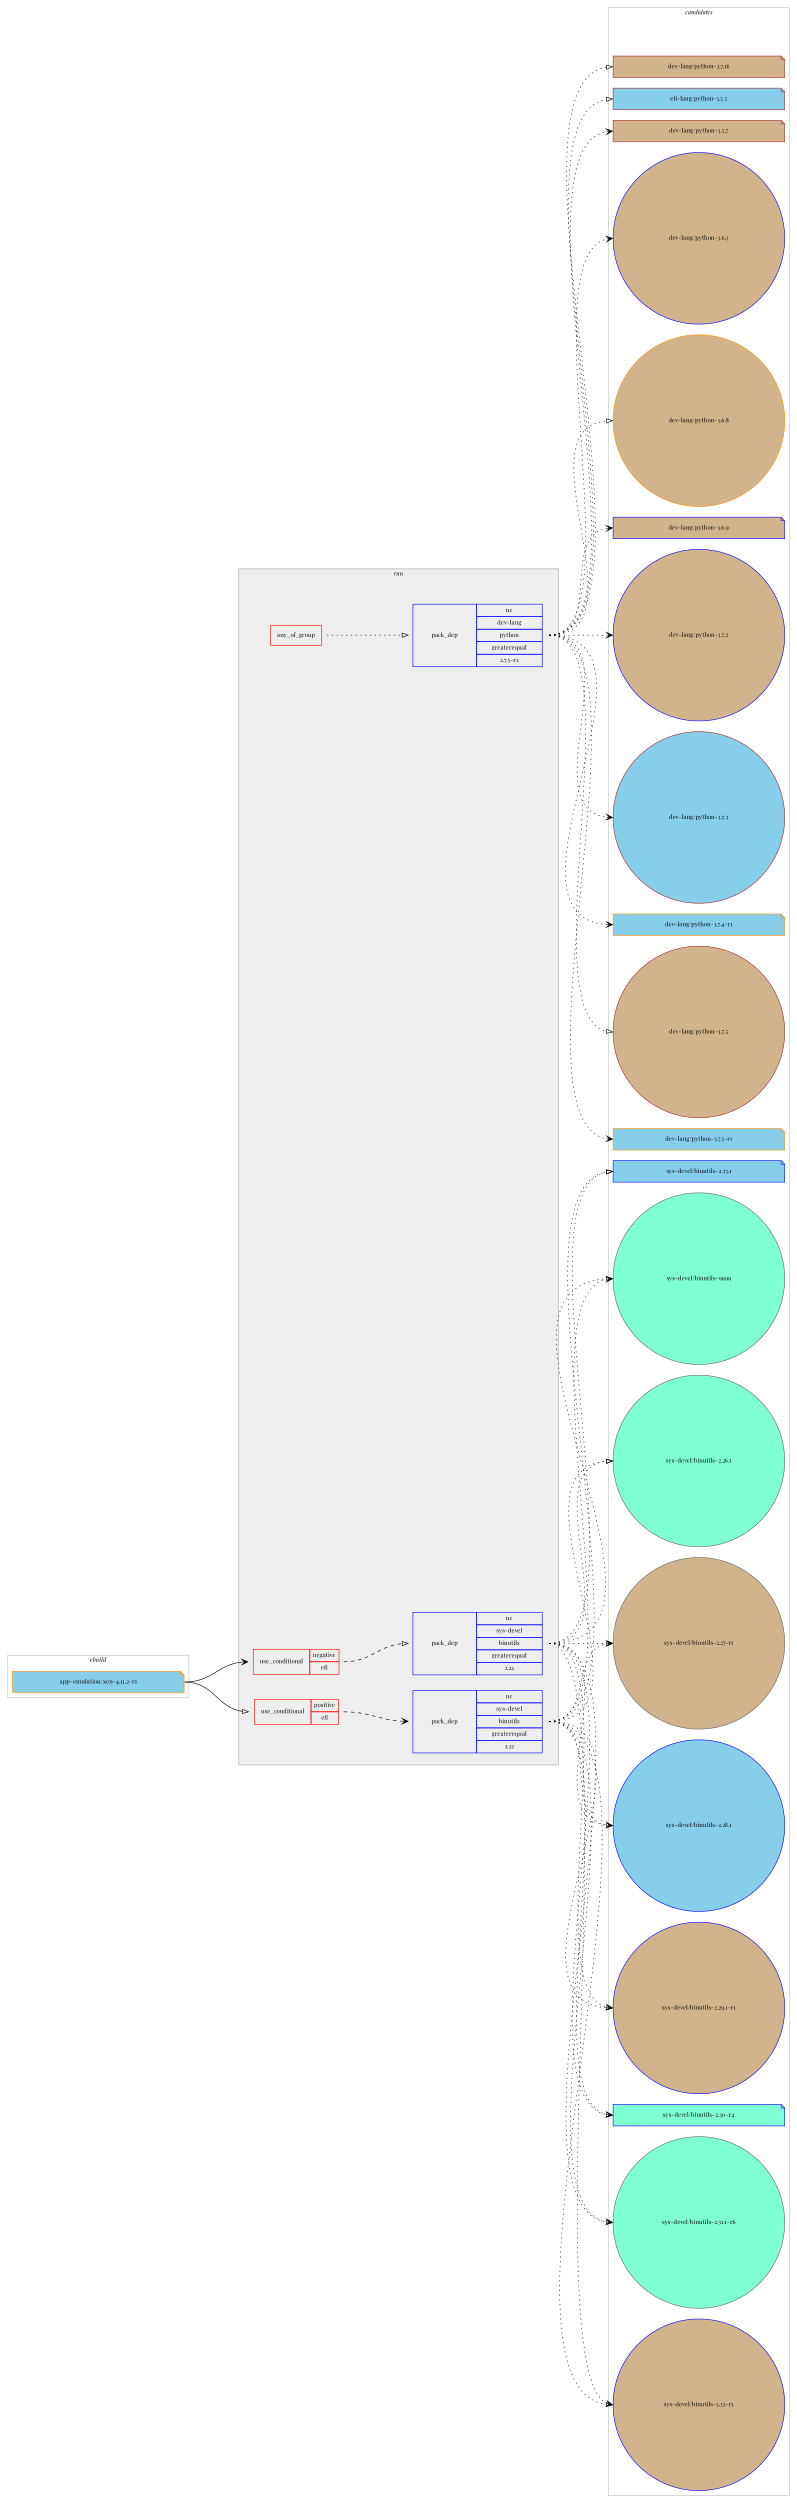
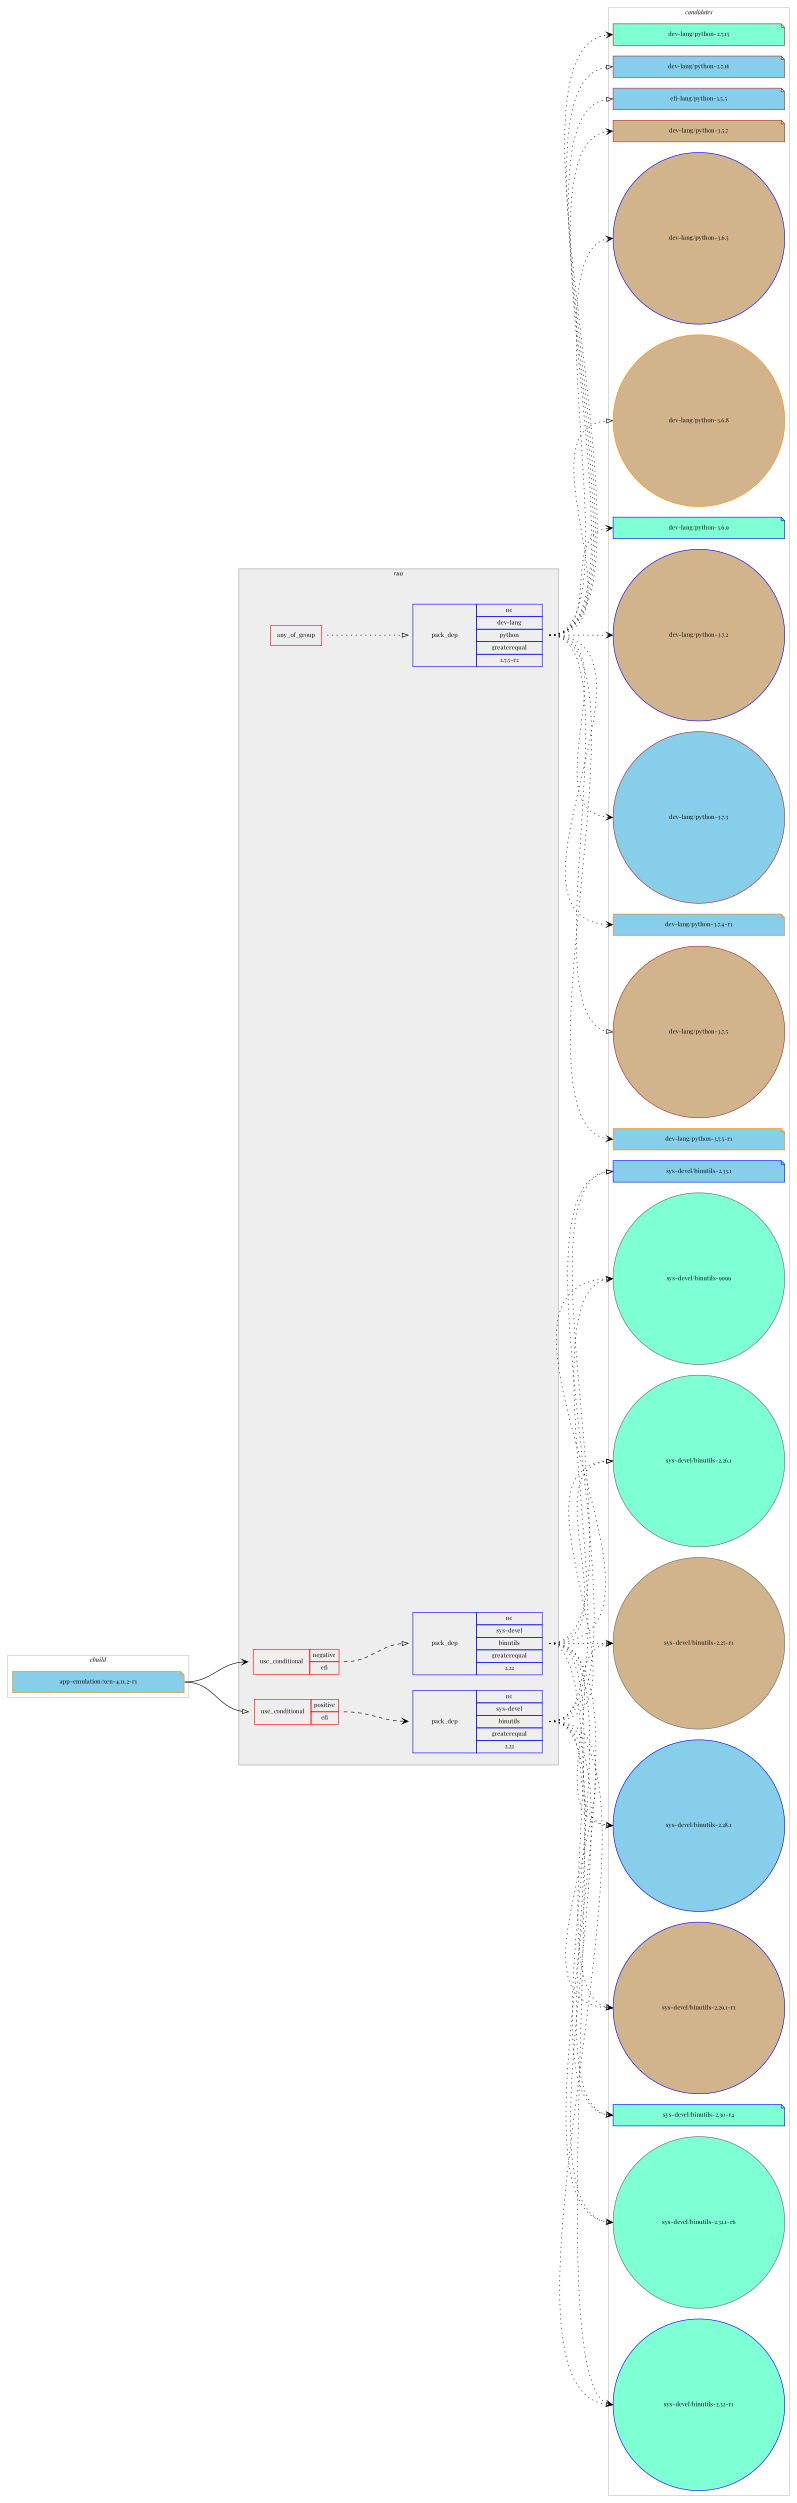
node "dev-lang/python-2.7.15": added
node "dev-lang/python-2.7.16": fillcolor tan -> skyblue
node "dev-lang/python-3.6.9": fillcolor tan -> aquamarine
node "sys-devel/binutils-2.32-r1": fillcolor tan -> aquamarine
